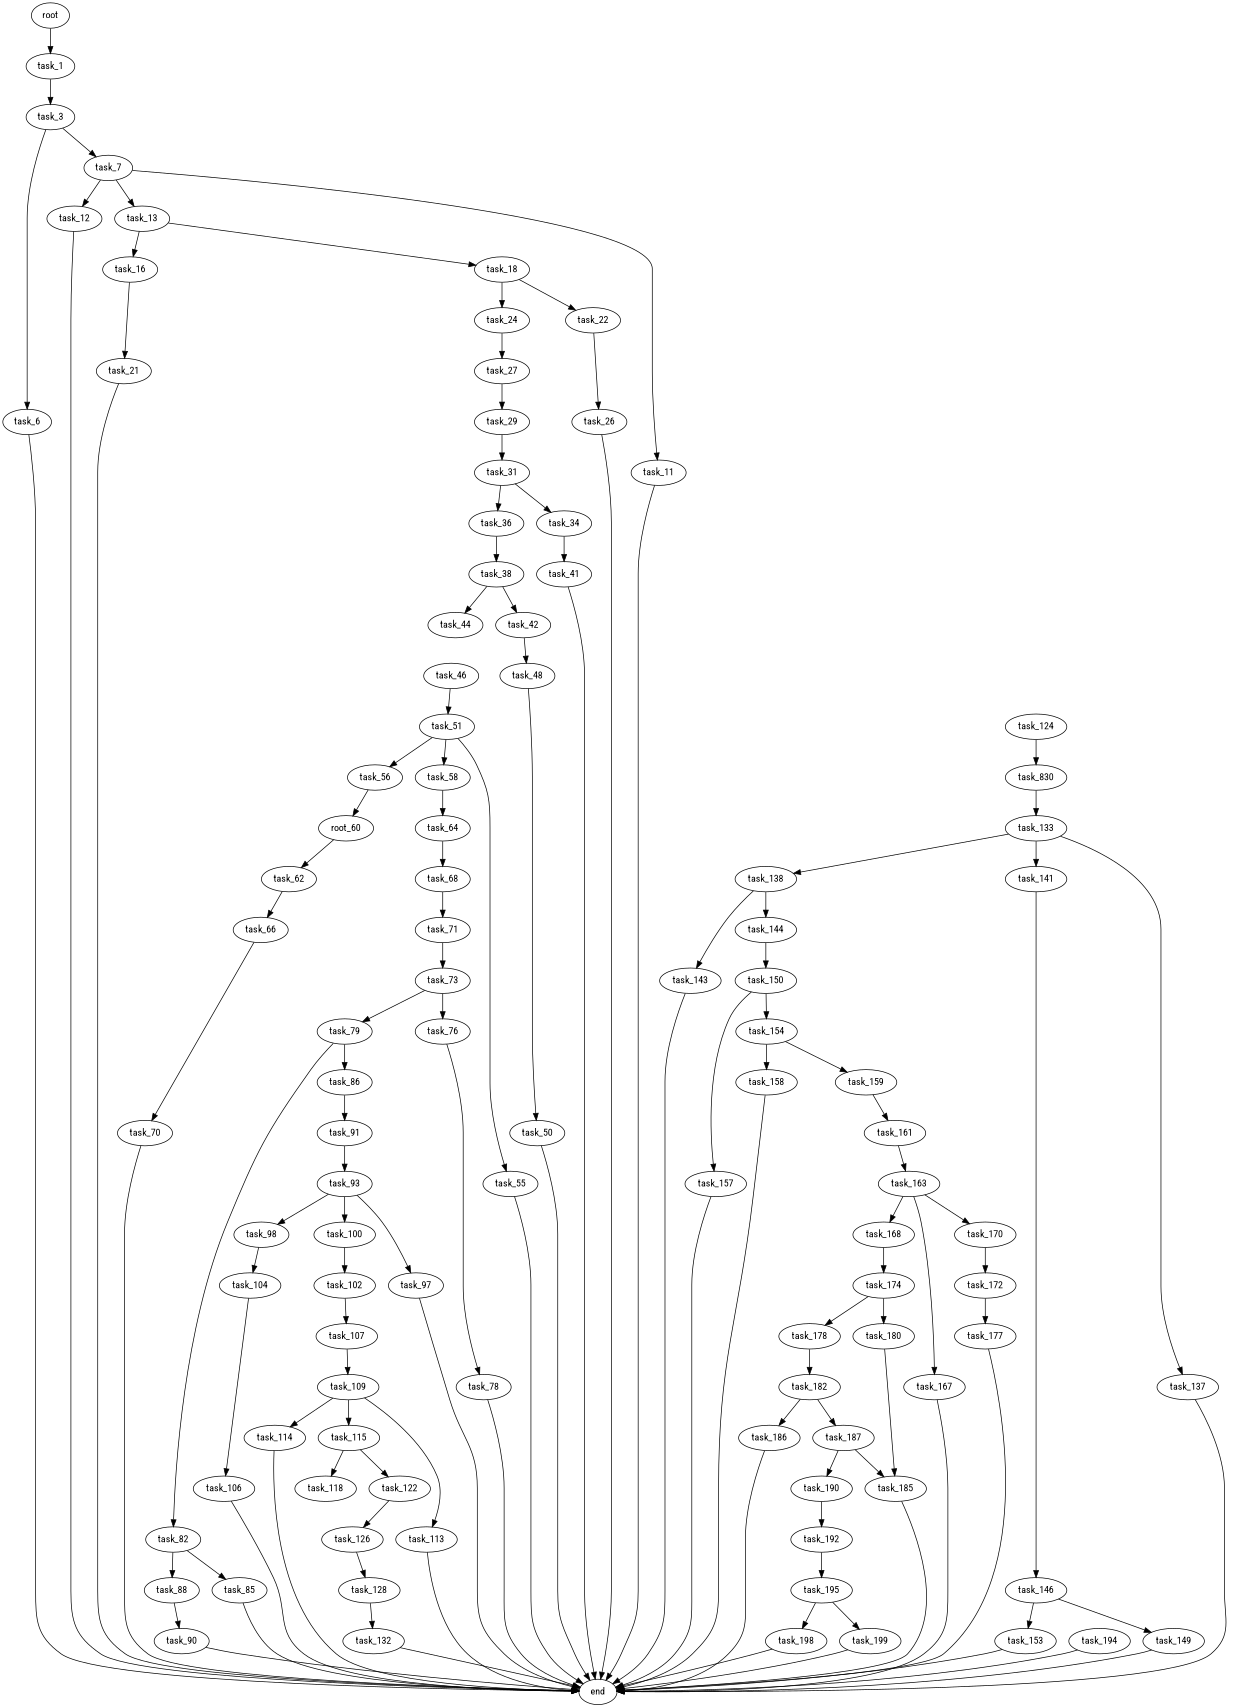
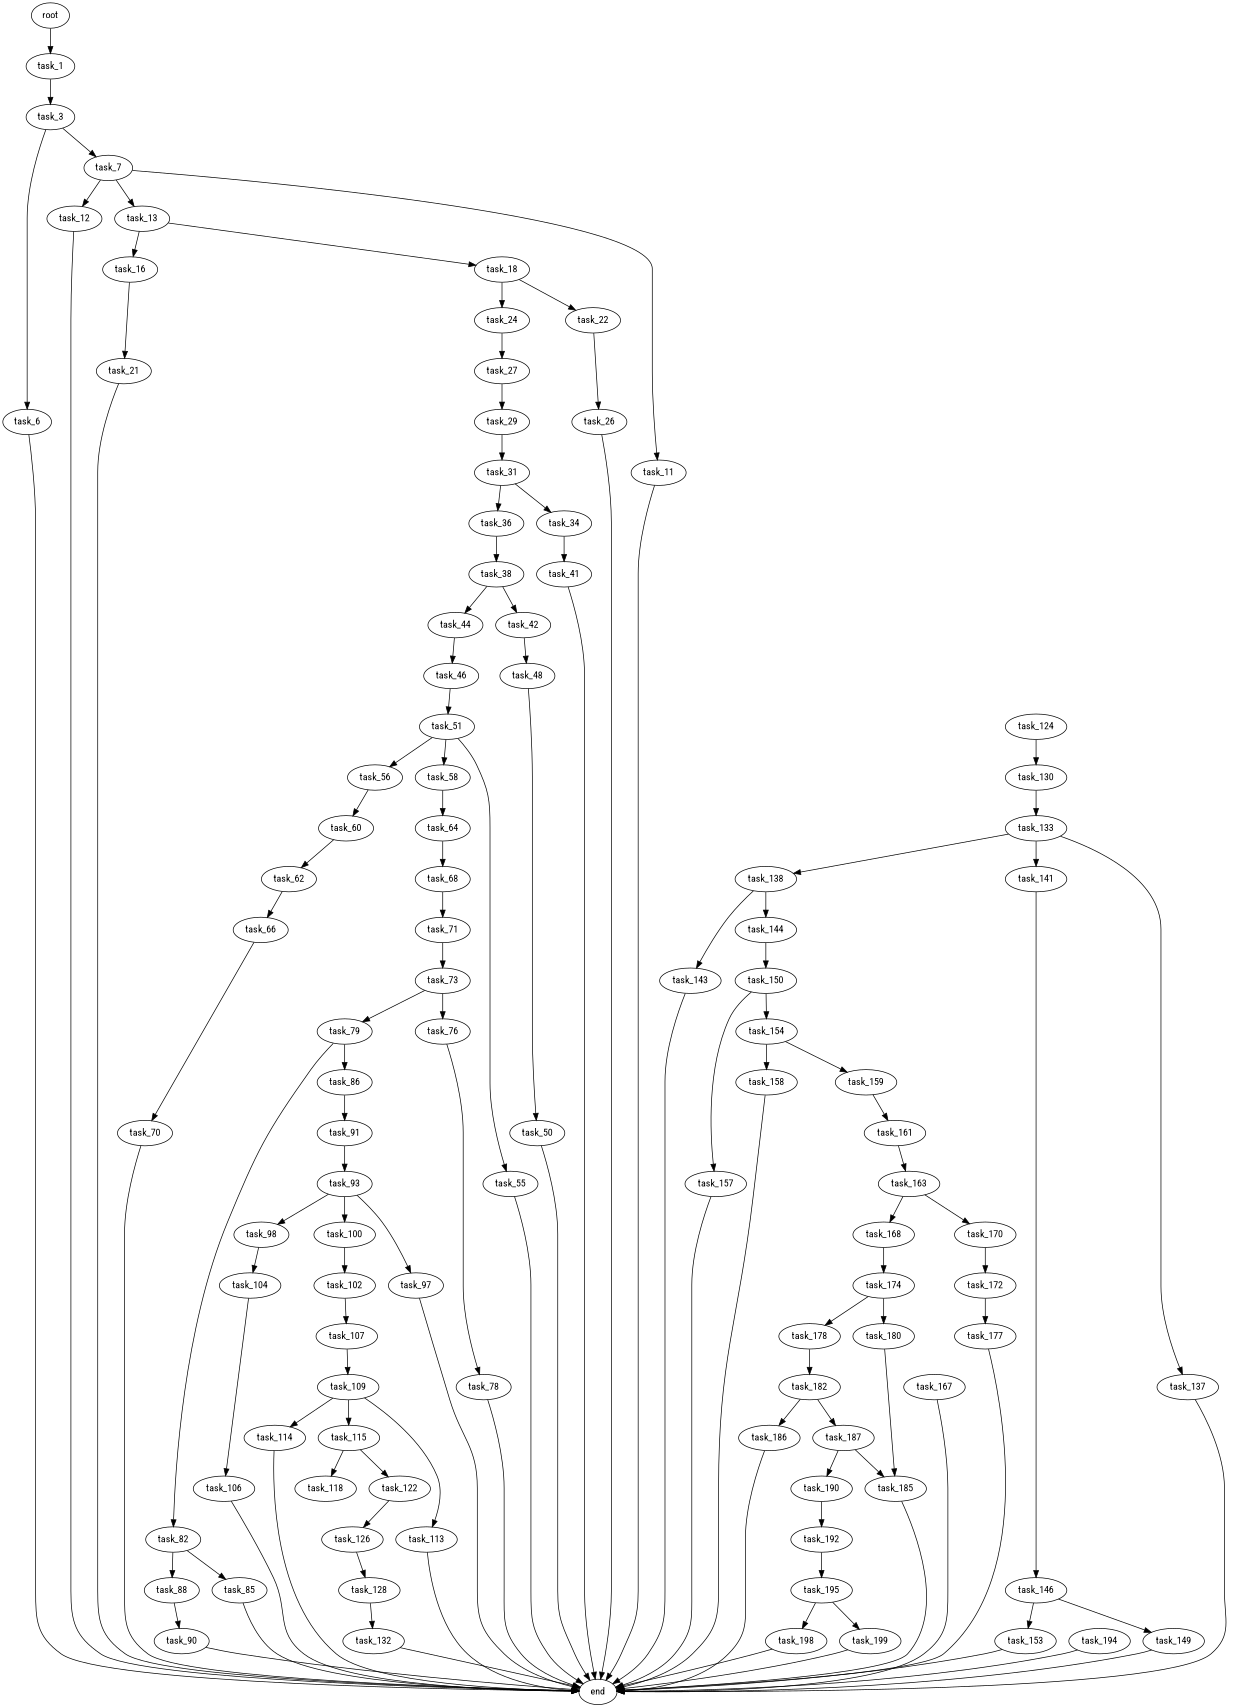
edge "task_44" -> "task_46": added
node "task_830": label "task_830" -> "task_130"
node "root_60": label "root_60" -> "task_60"
edge "task_163" -> "task_167": removed
